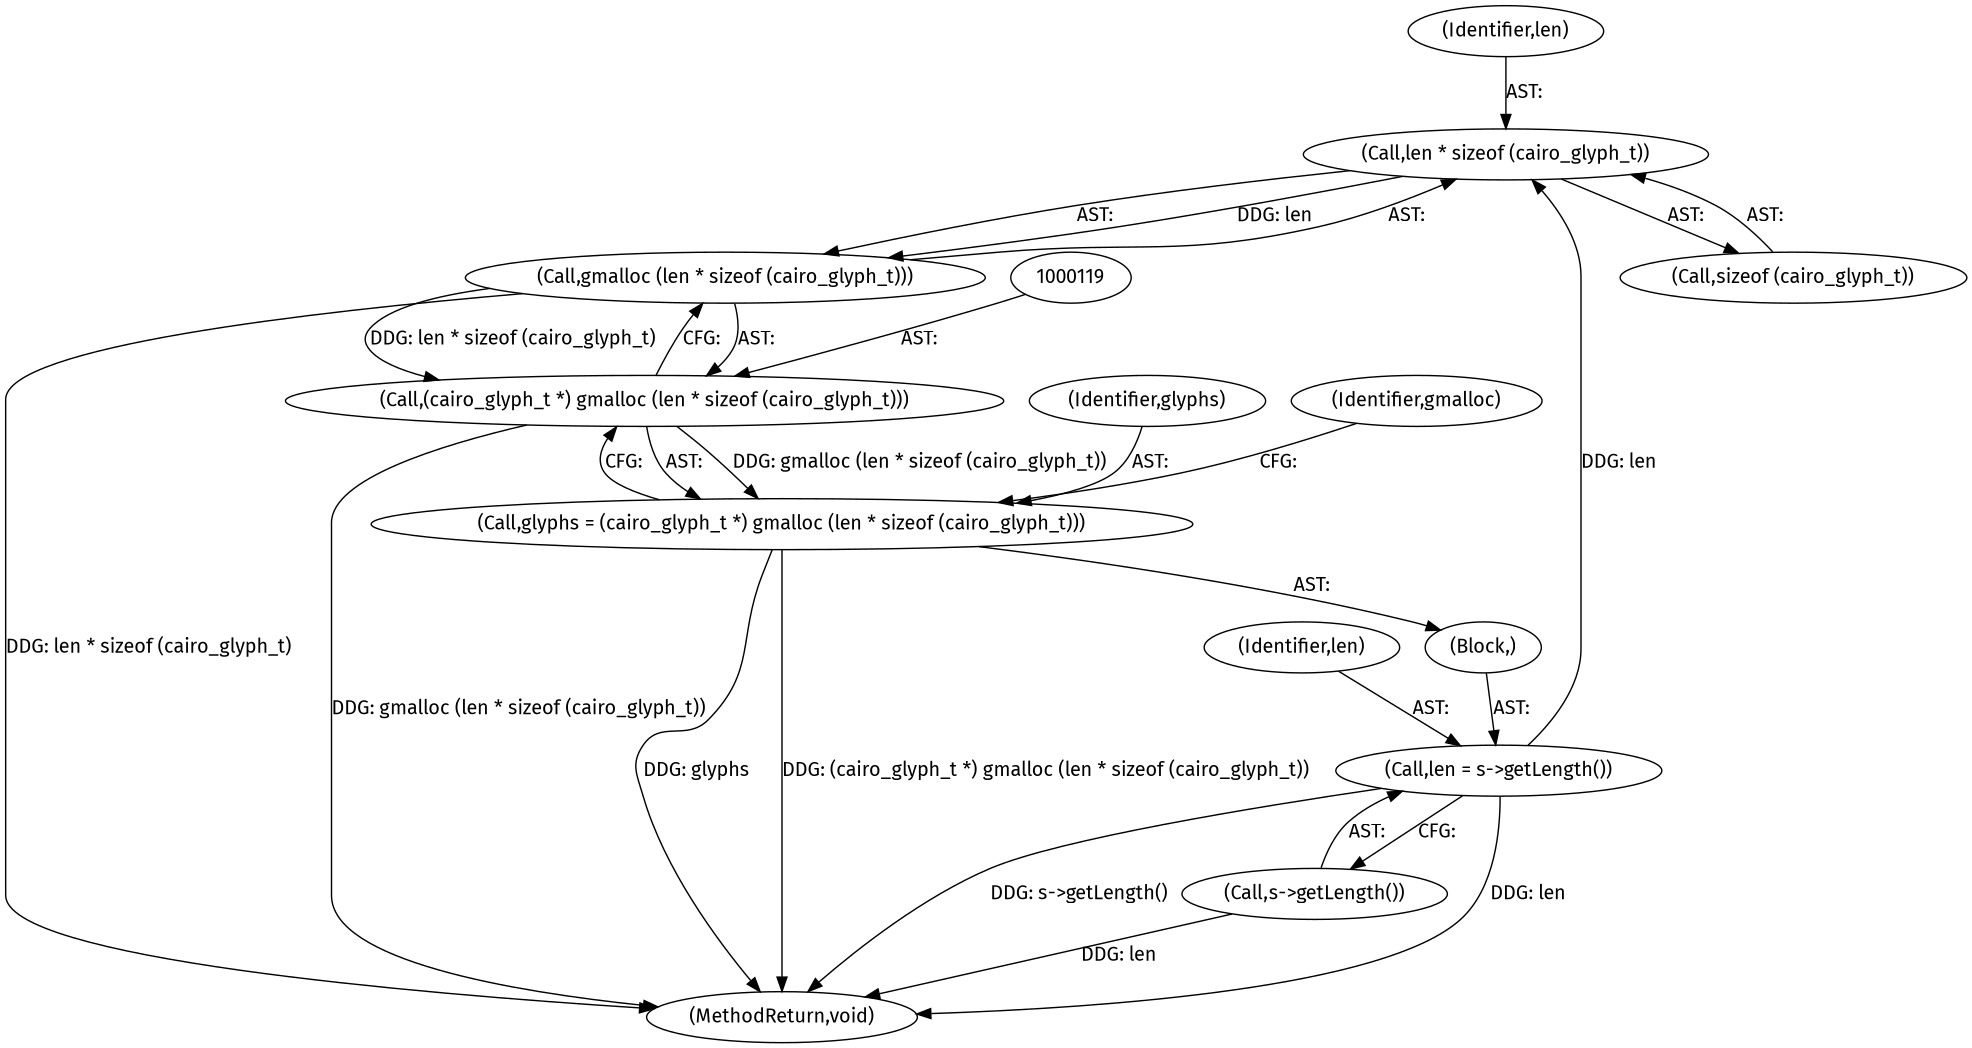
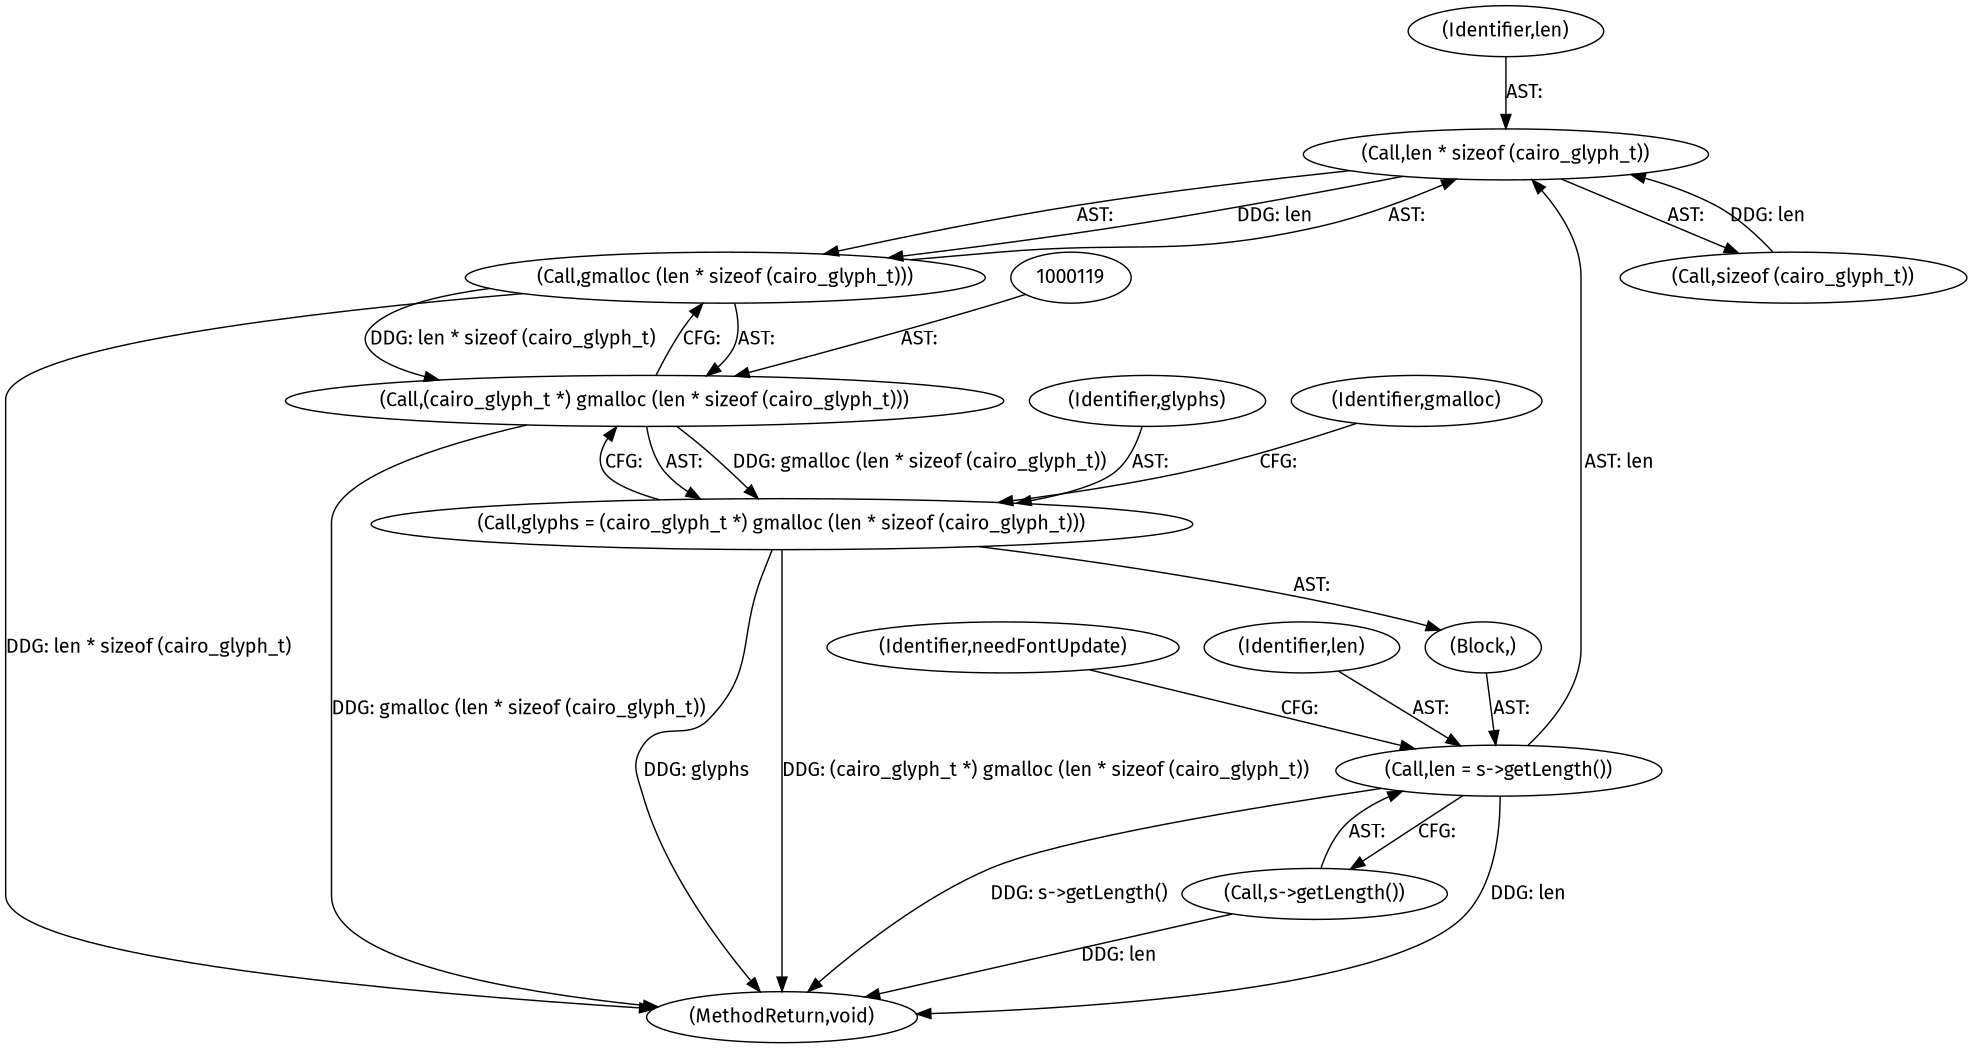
edge "(Call,sizeof (cairo_glyph_t))" -> "(Call,len * sizeof (cairo_glyph_t))": label "AST: " -> "DDG: len"
edge "(Call,len = s->getLength())" -> "(Call,len * sizeof (cairo_glyph_t))": label "DDG: len" -> "AST: len"
node "(Identifier,needFontUpdate)": added
